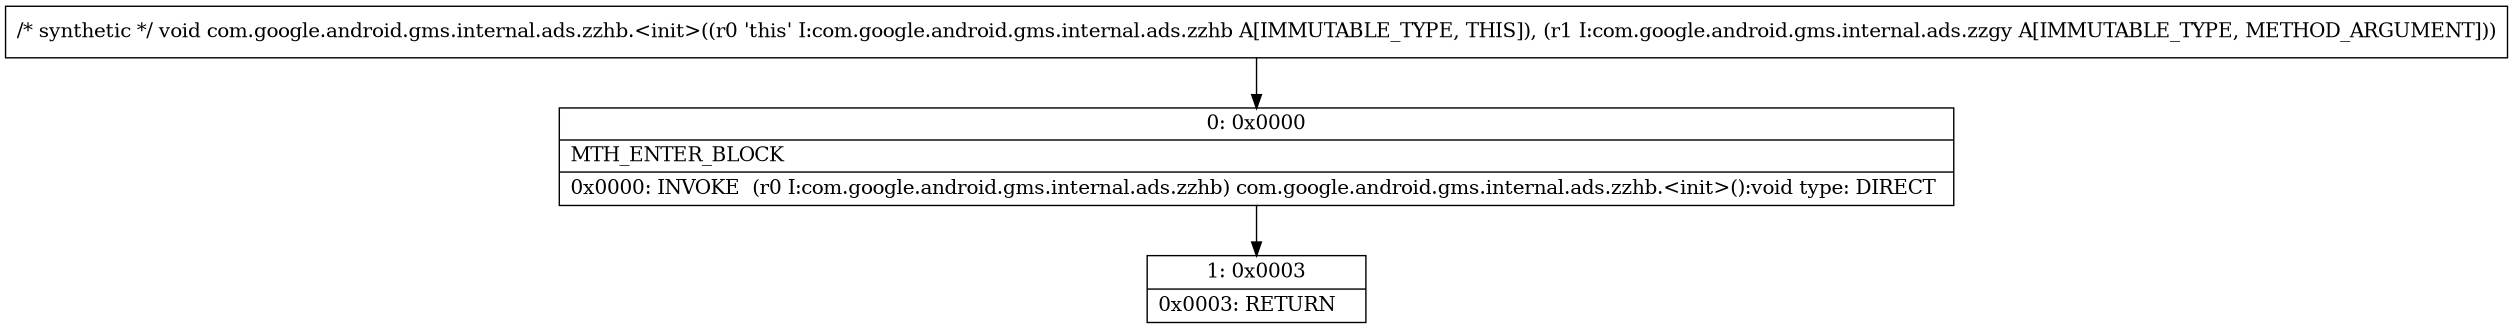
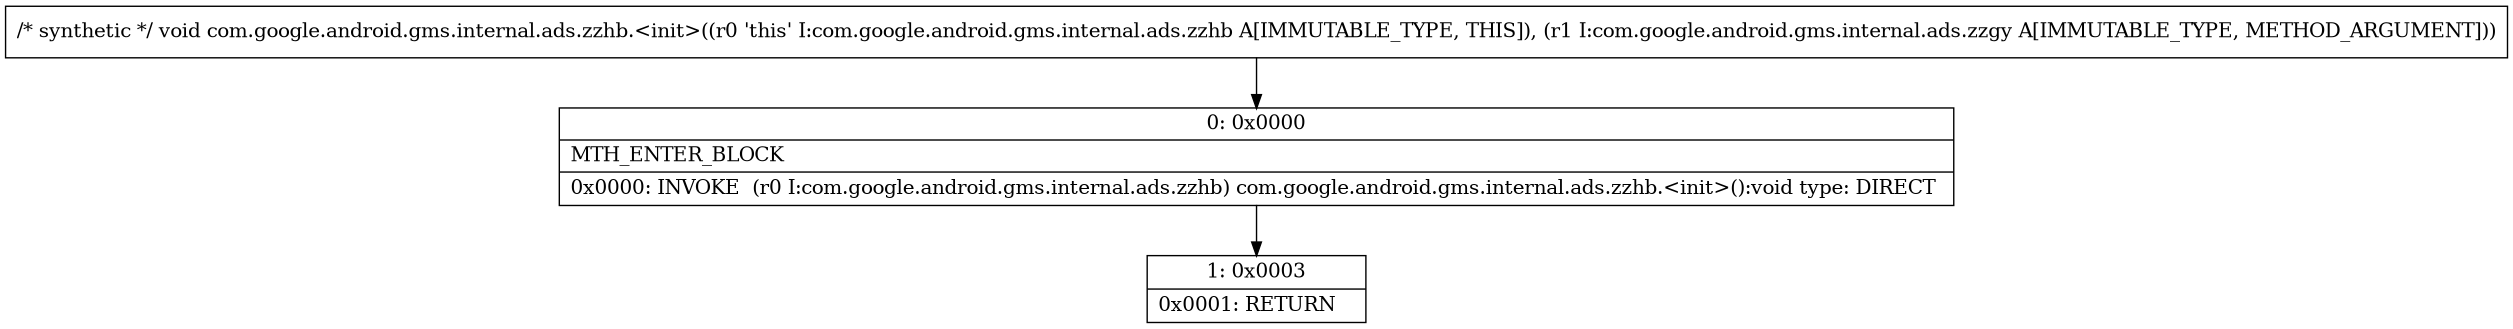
node "1: 0x0003": text "0x0003: RETURN" -> "0x0001: RETURN"
